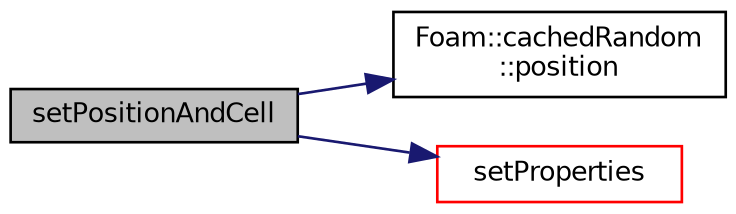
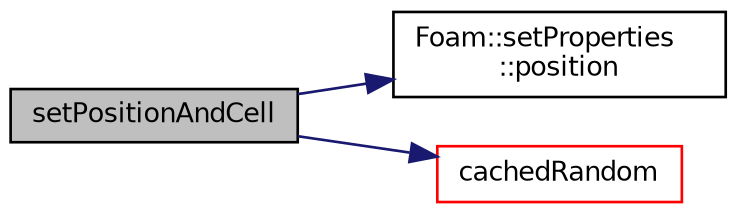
node "Foam::cachedRandom ::position": label "Foam::cachedRandom ::position" -> "Foam::setProperties ::position"
node "setProperties": label "setProperties" -> "cachedRandom"
